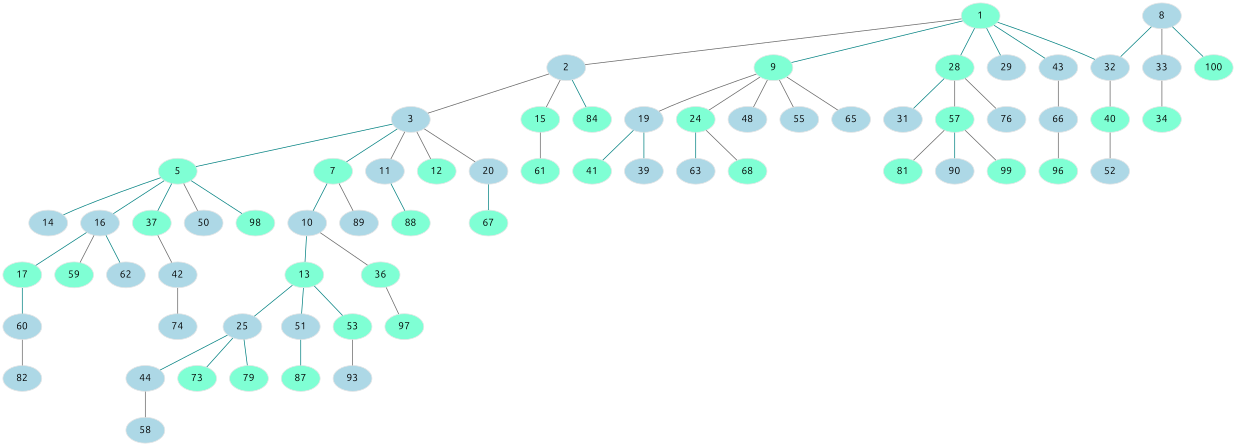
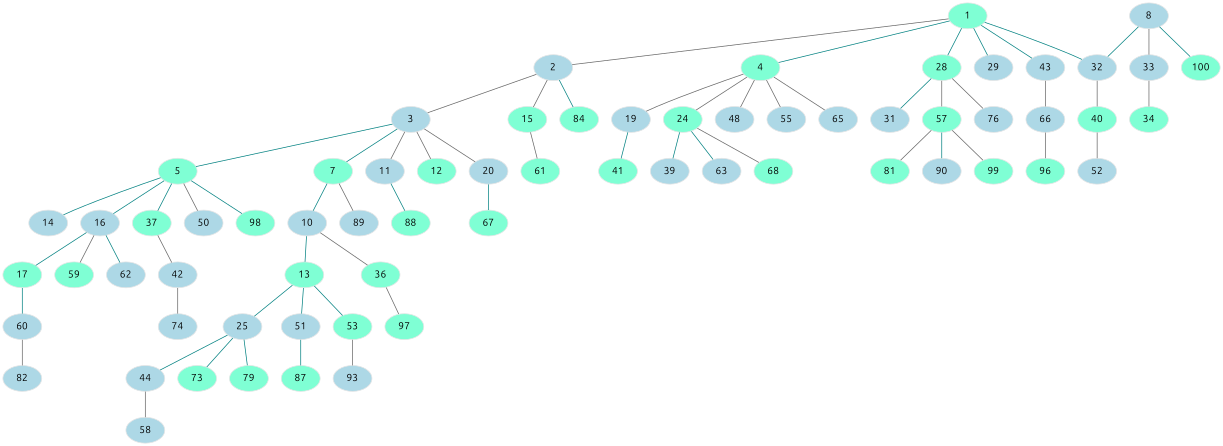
node "9": label "9" -> "4"
edge "19" -- "39": now "24" -- "39"
